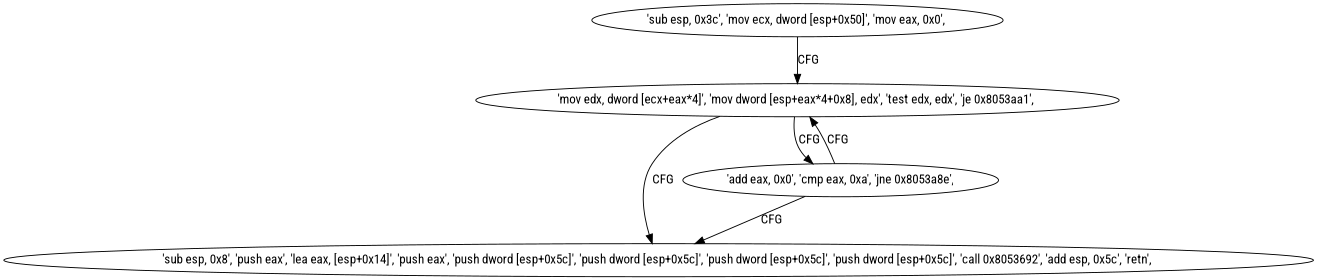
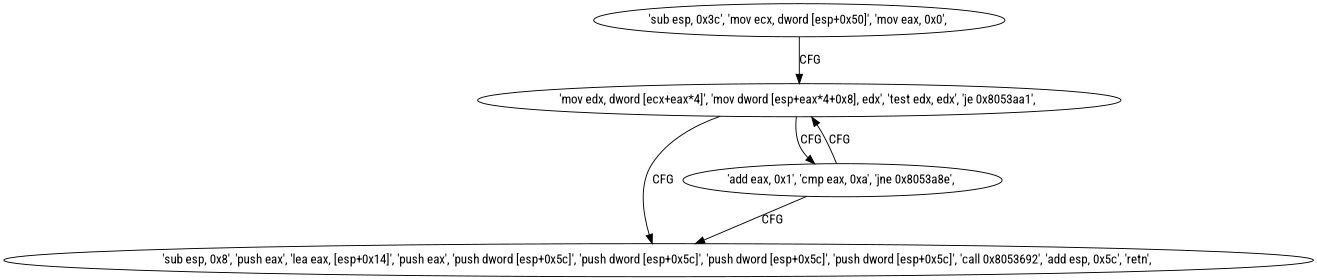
node "'add eax, 0x0', 'cmp eax, 0xa', 'jne 0x8053a8e',": label "'add eax, 0x0', 'cmp eax, 0xa', 'jne 0x8053a8e'," -> "'add eax, 0x1', 'cmp eax, 0xa', 'jne 0x8053a8e',"
